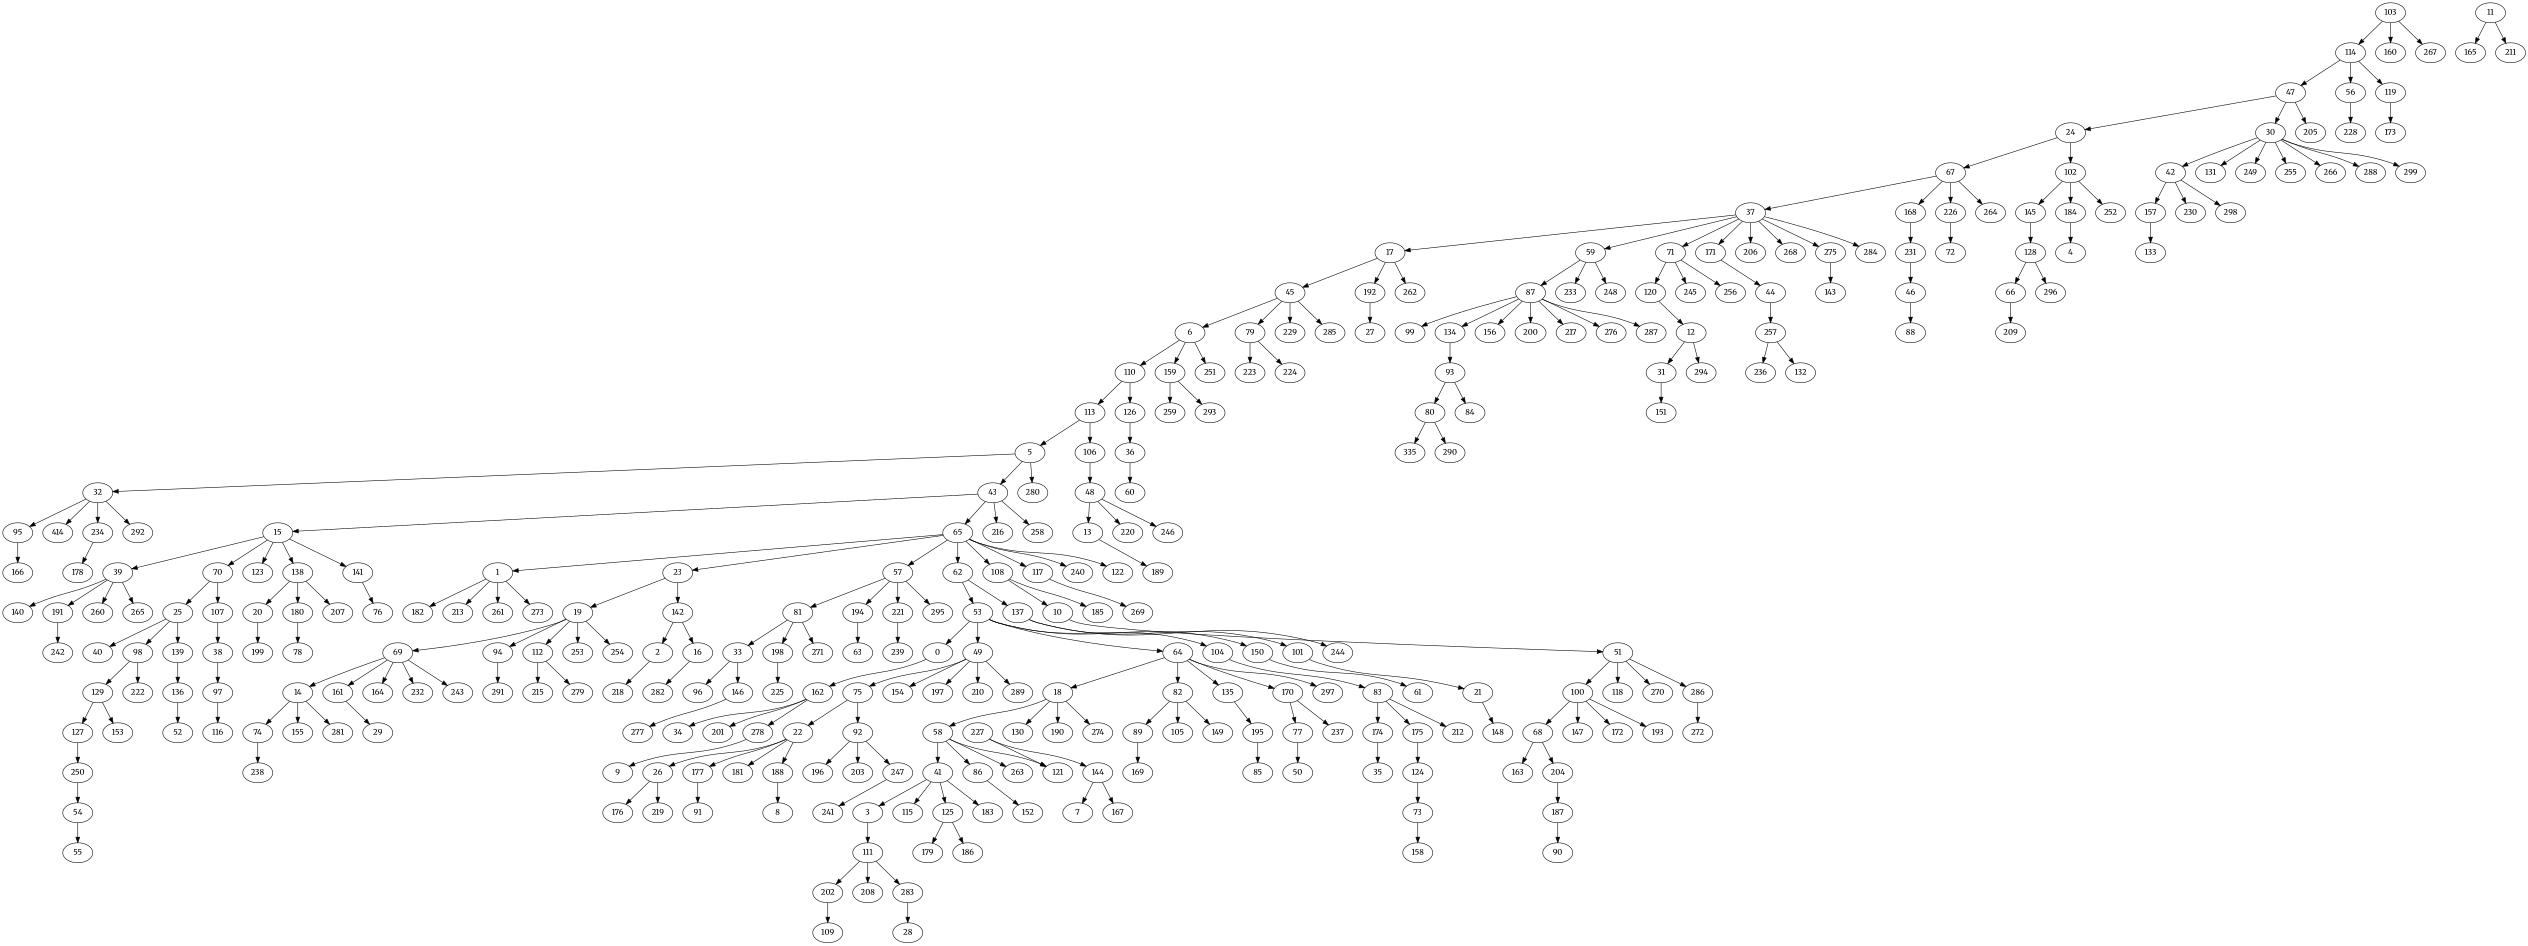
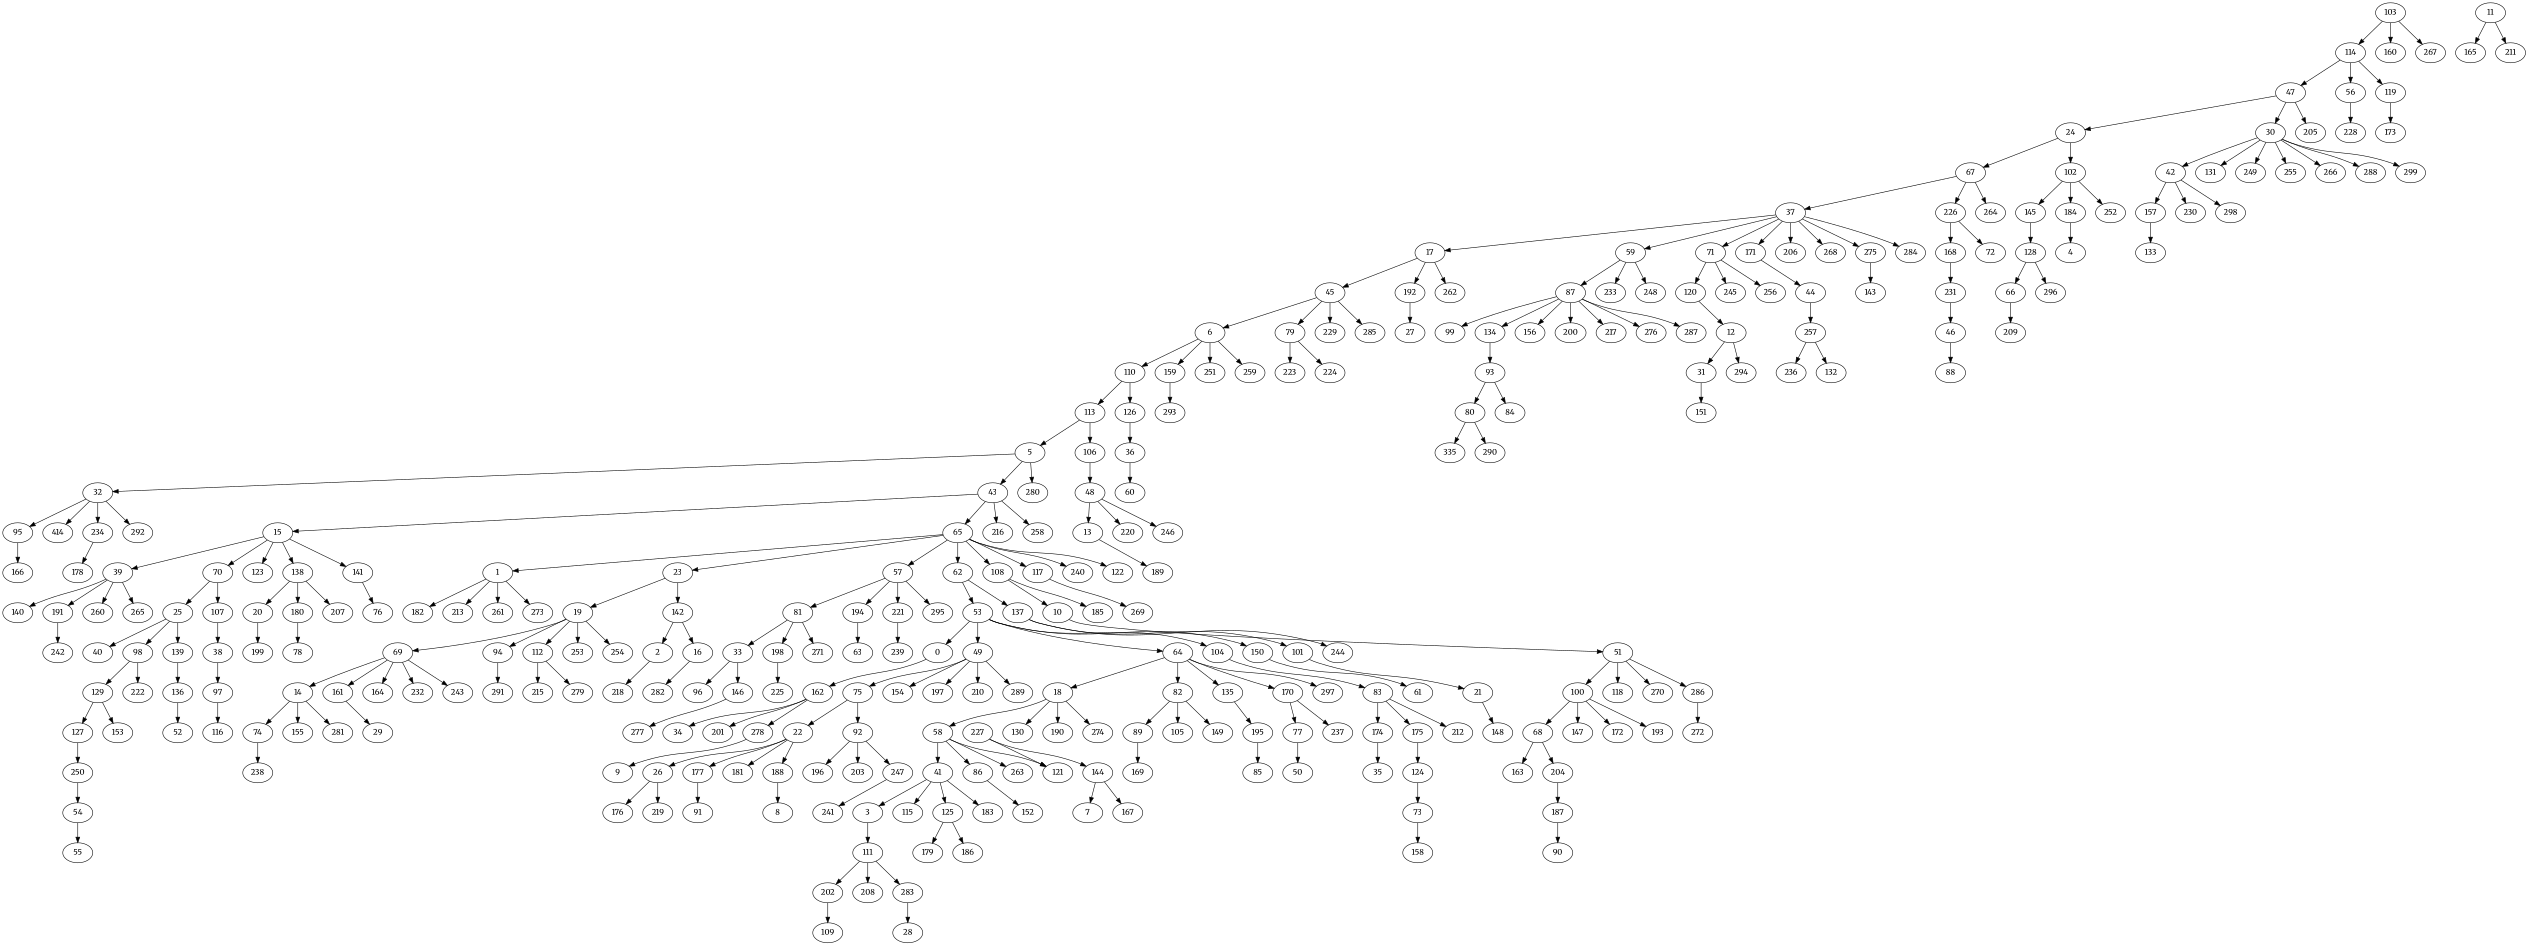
edge "67" -> "168": now "226" -> "168"
edge "159" -> "259": now "6" -> "259"
